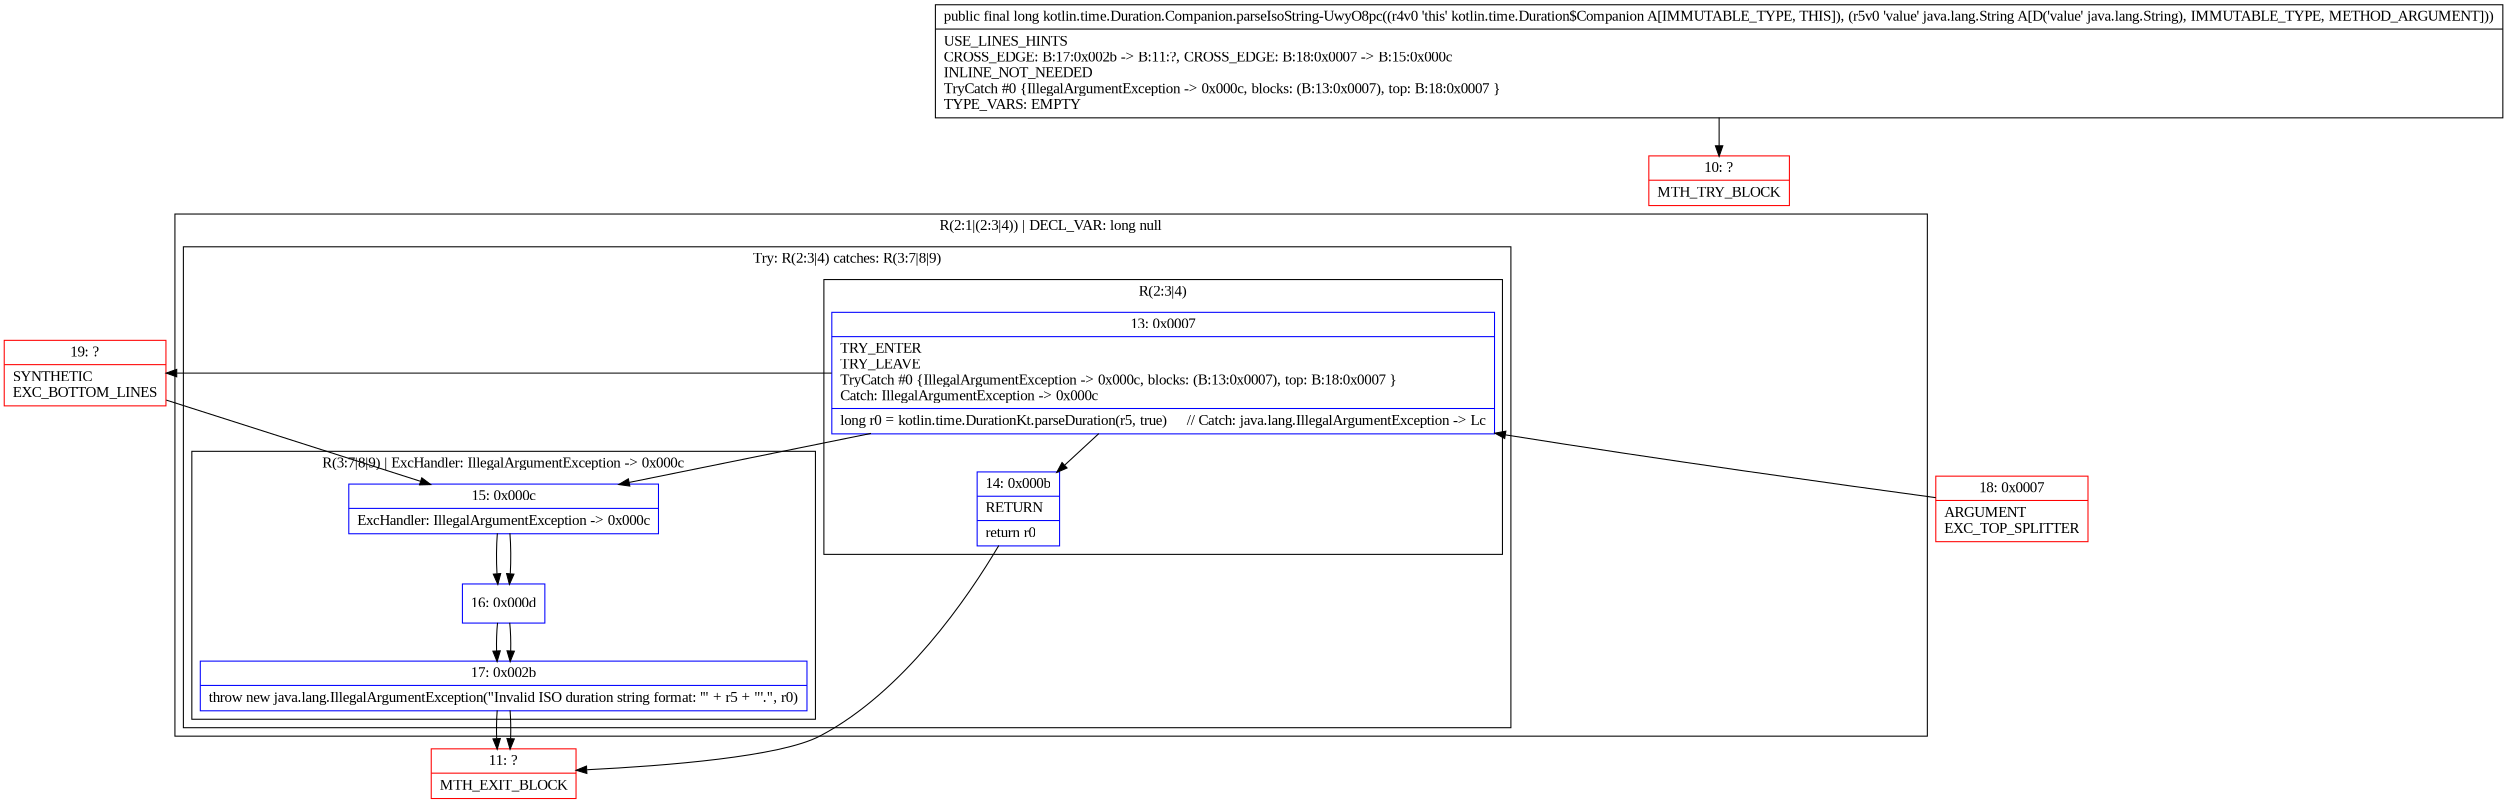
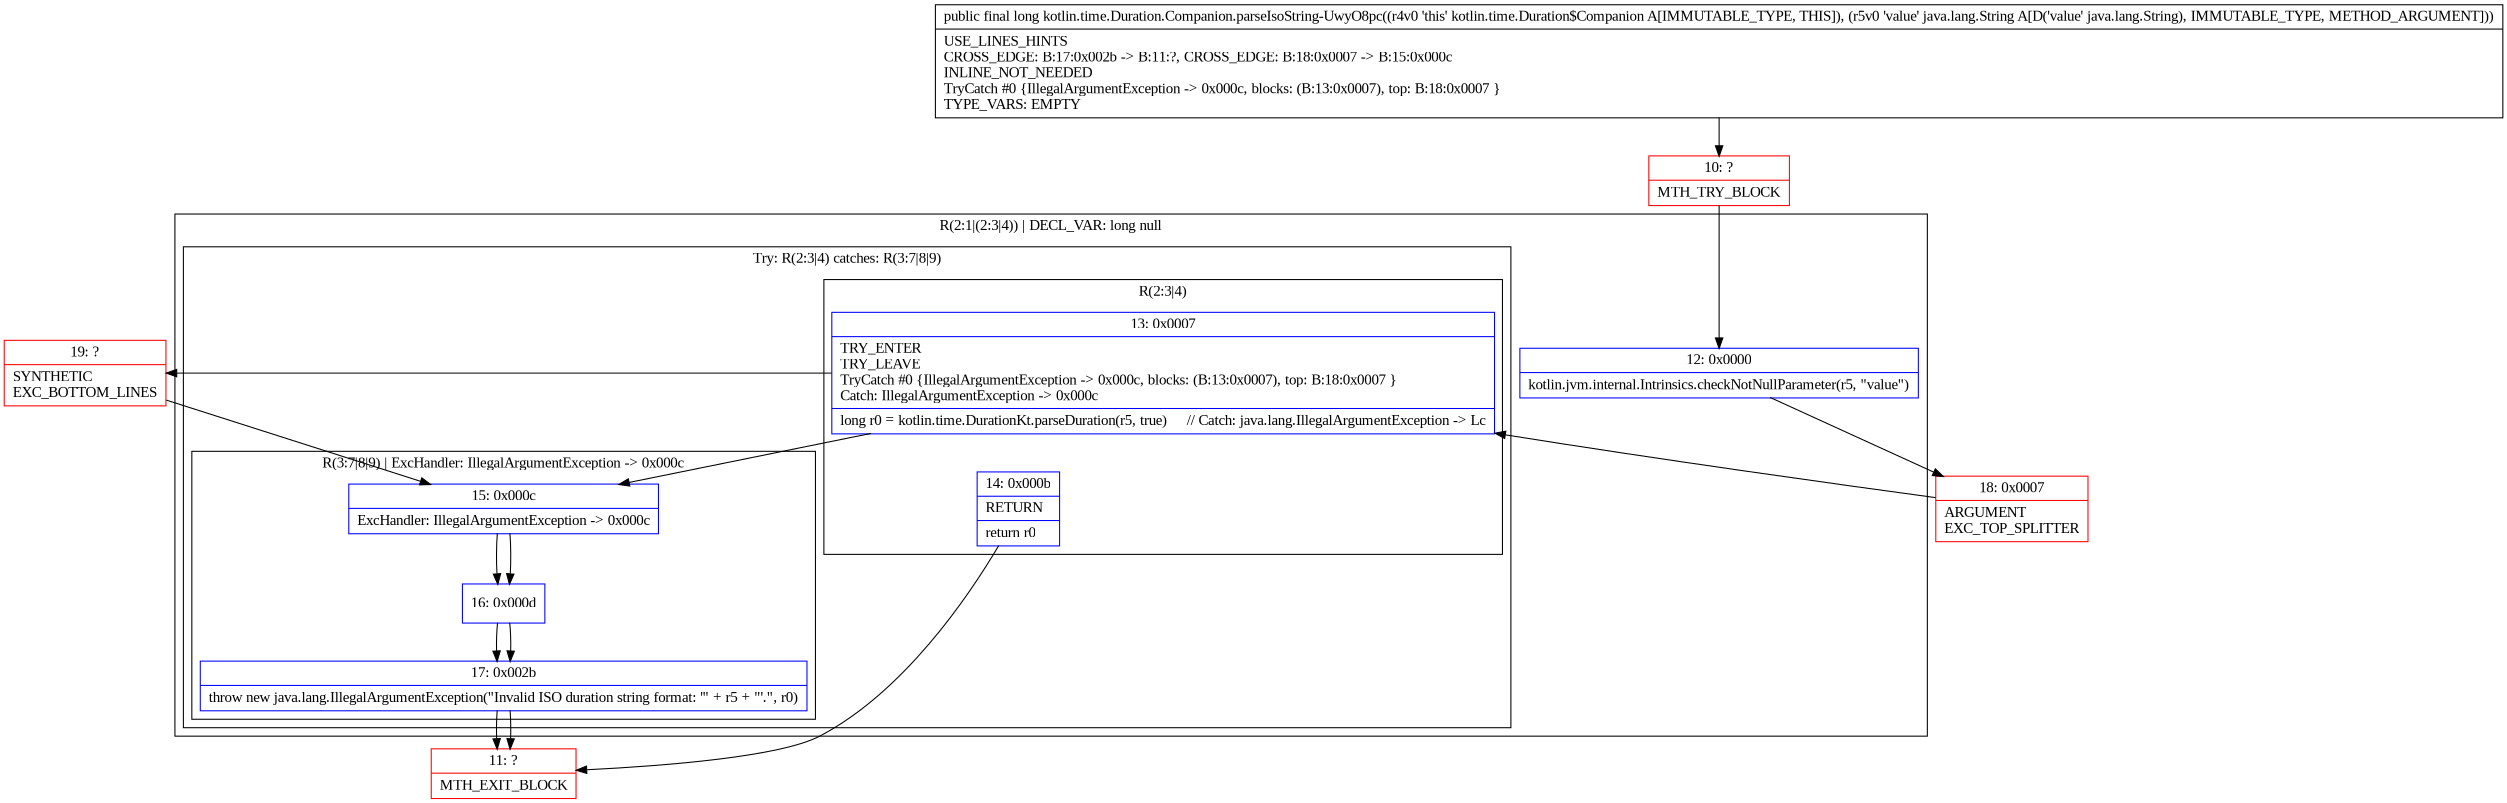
node "12: 0x0000": added
edge "13: 0x0007" -> "14: 0x000b": removed
